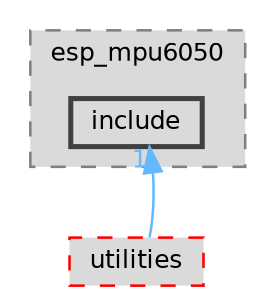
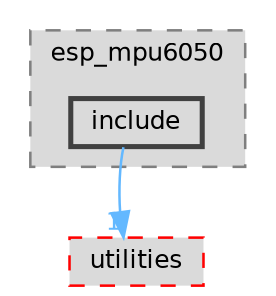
edge "utilities" -> "include": reversed
